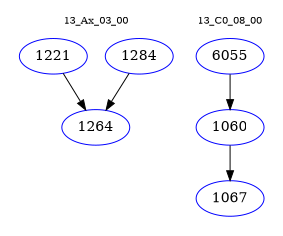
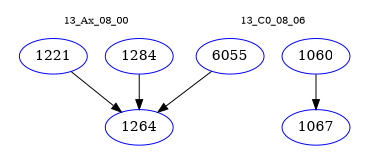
cluster "13_Ax_03_00": label "13_Ax_03_00" -> "13_Ax_08_00"
cluster "13_C0_08_00": label "13_C0_08_00" -> "13_C0_08_06"
edge "6055" -> "1060": now "6055" -> "1264"
